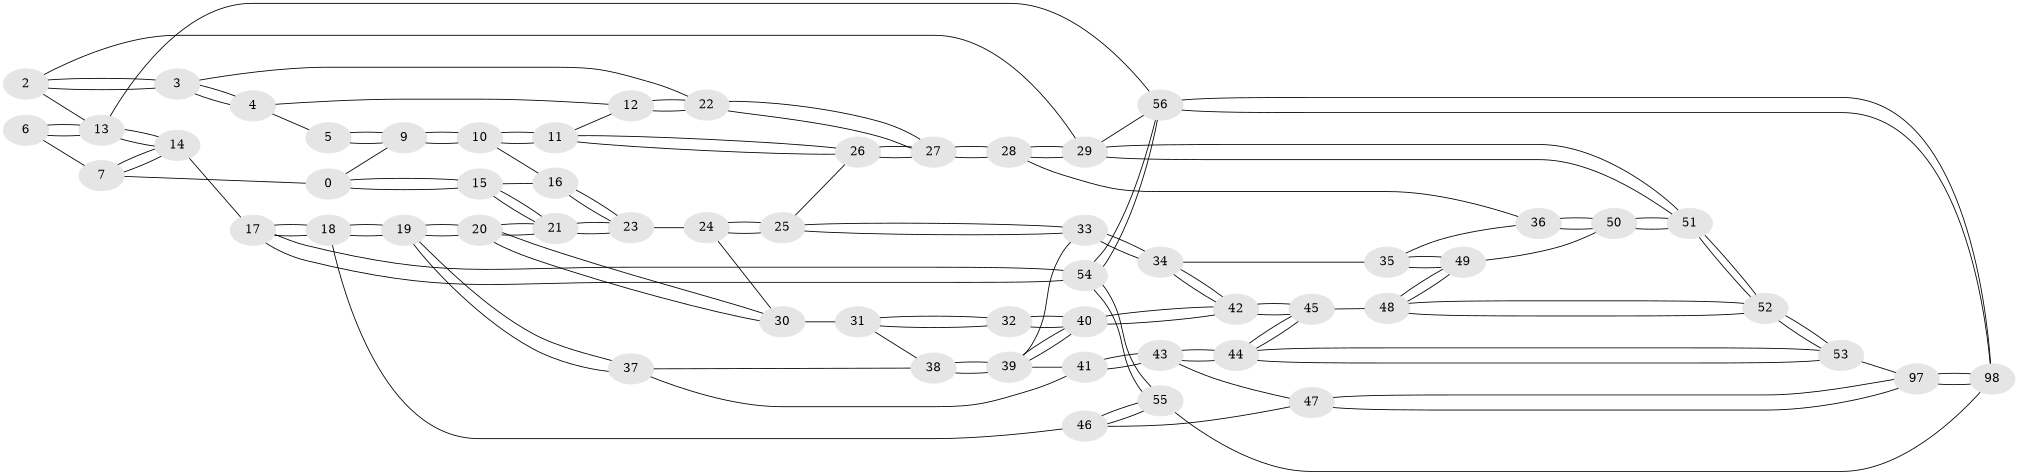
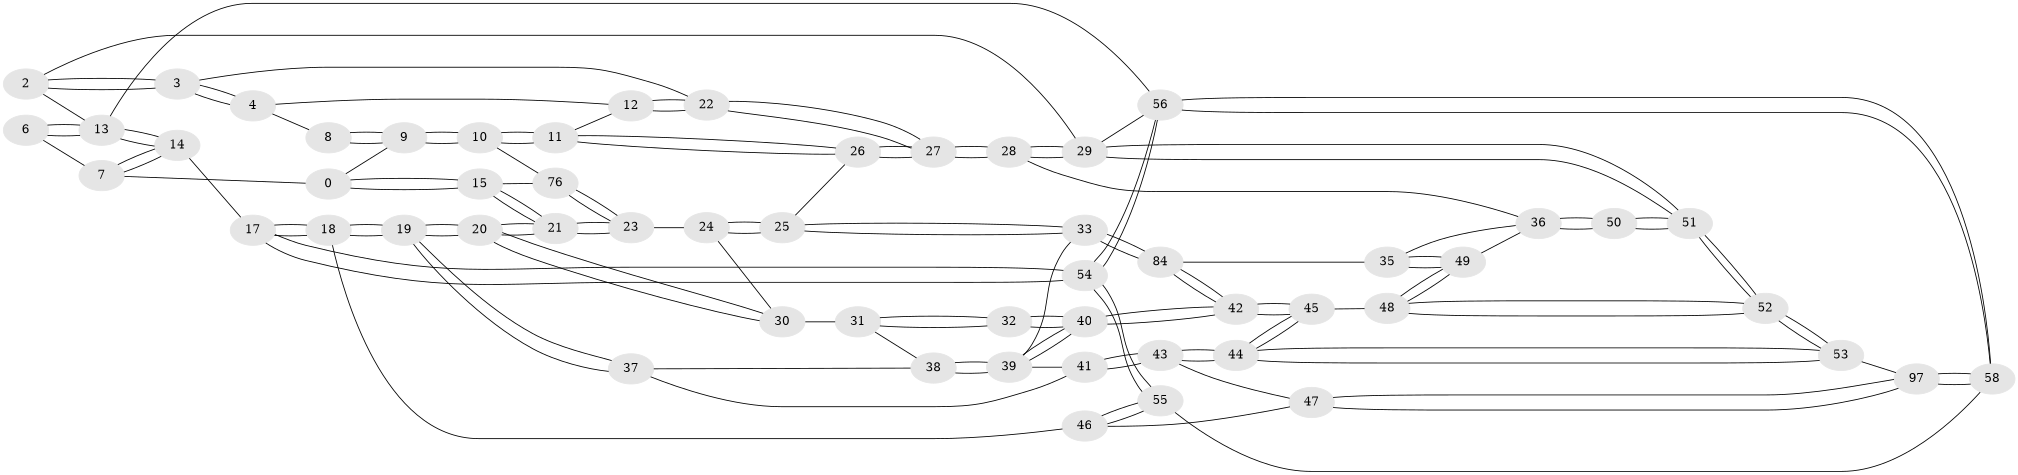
node "5": label "5" -> "8"
node "16": label "16" -> "76"
edge "50" -- "49": now "36" -- "49"
node "34": label "34" -> "84"
node "98": label "98" -> "58"
